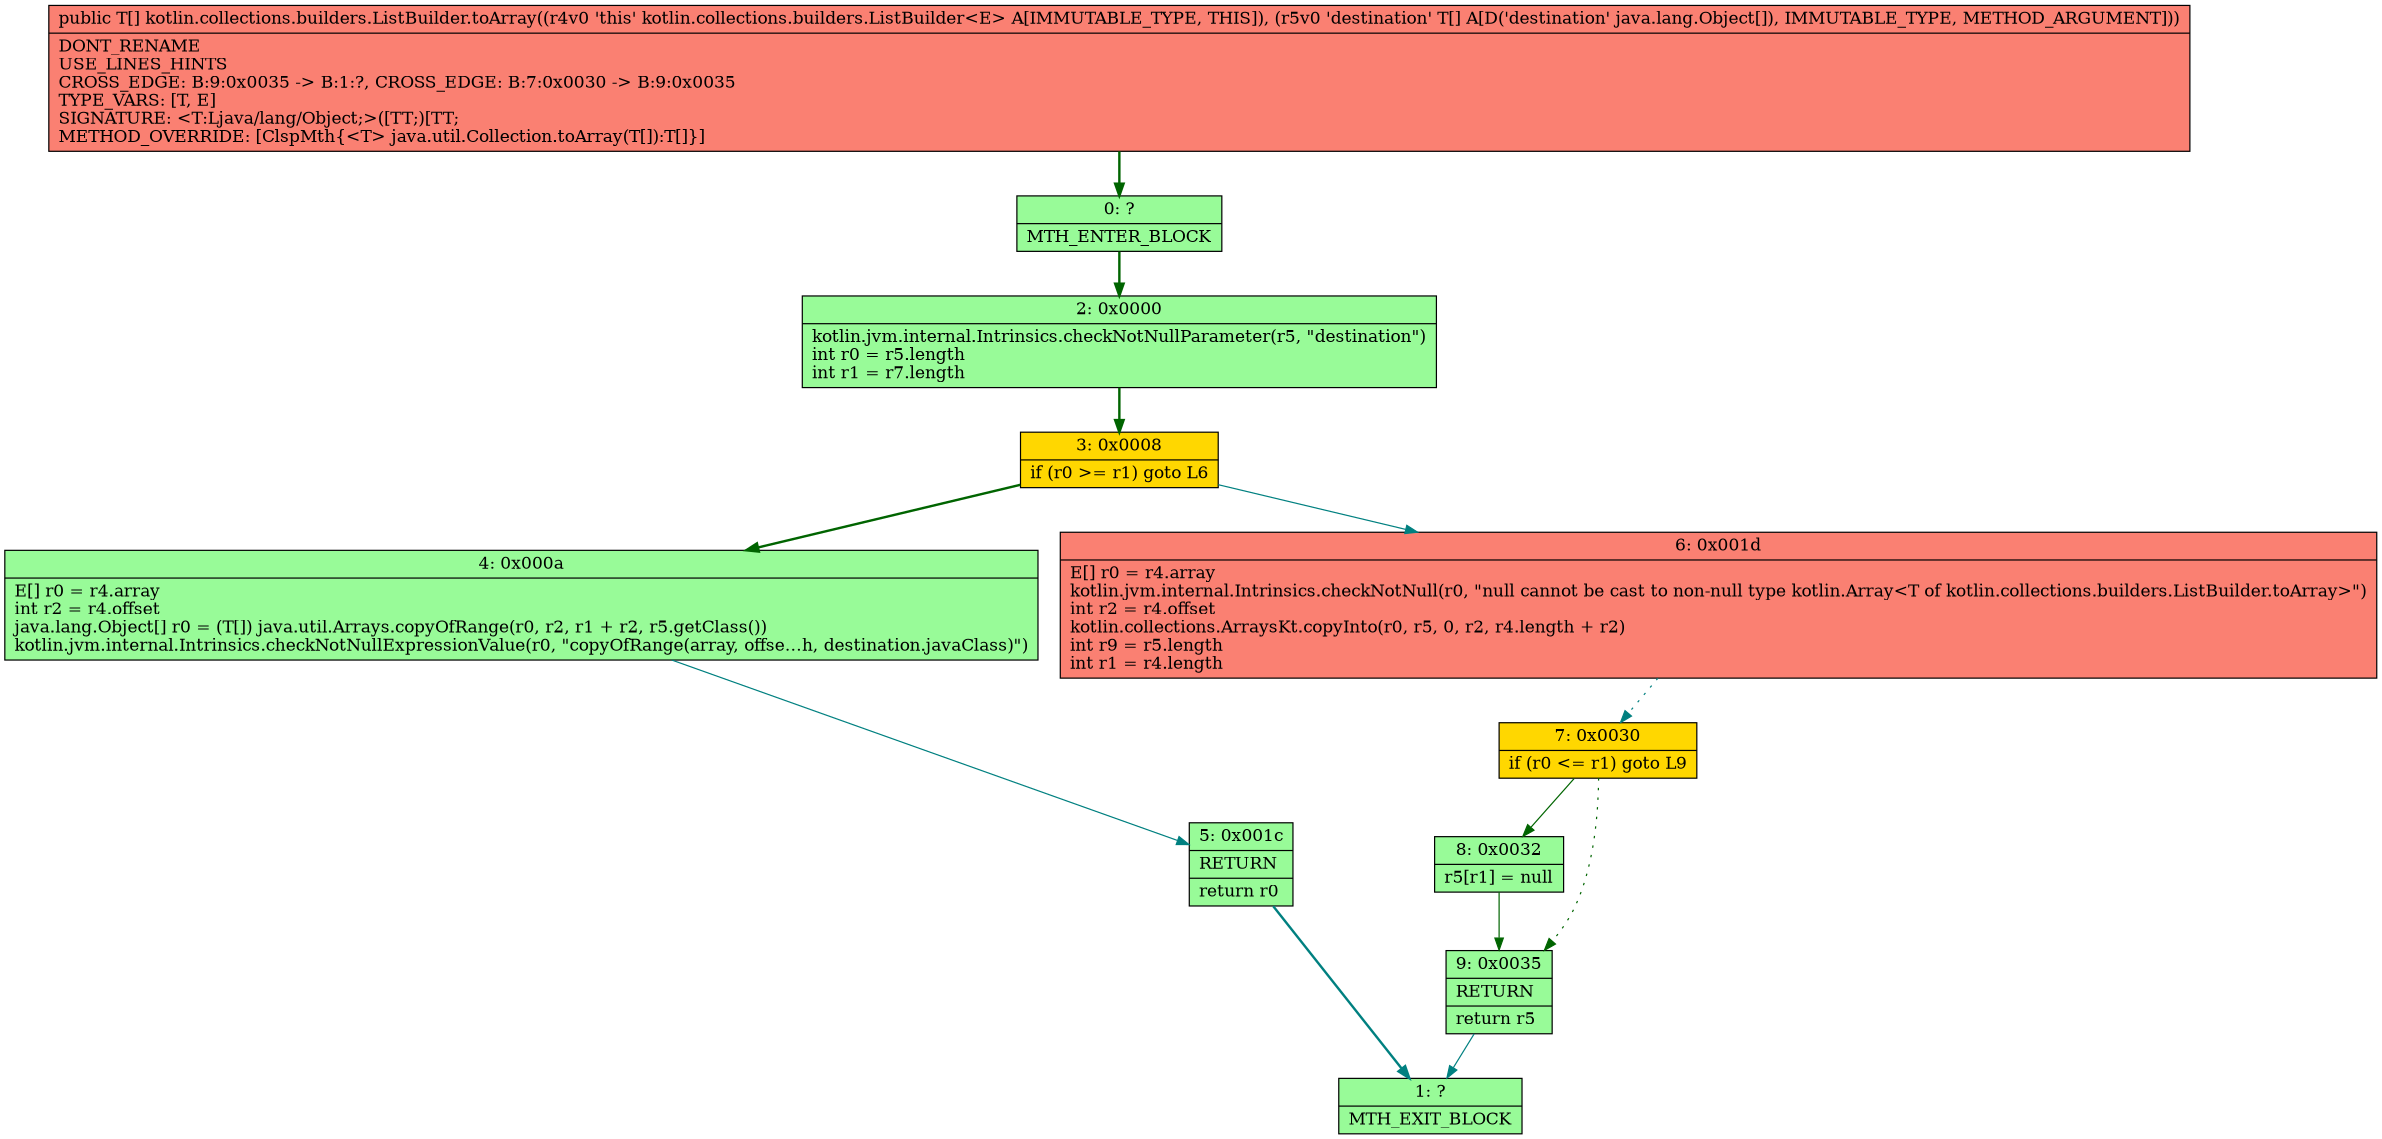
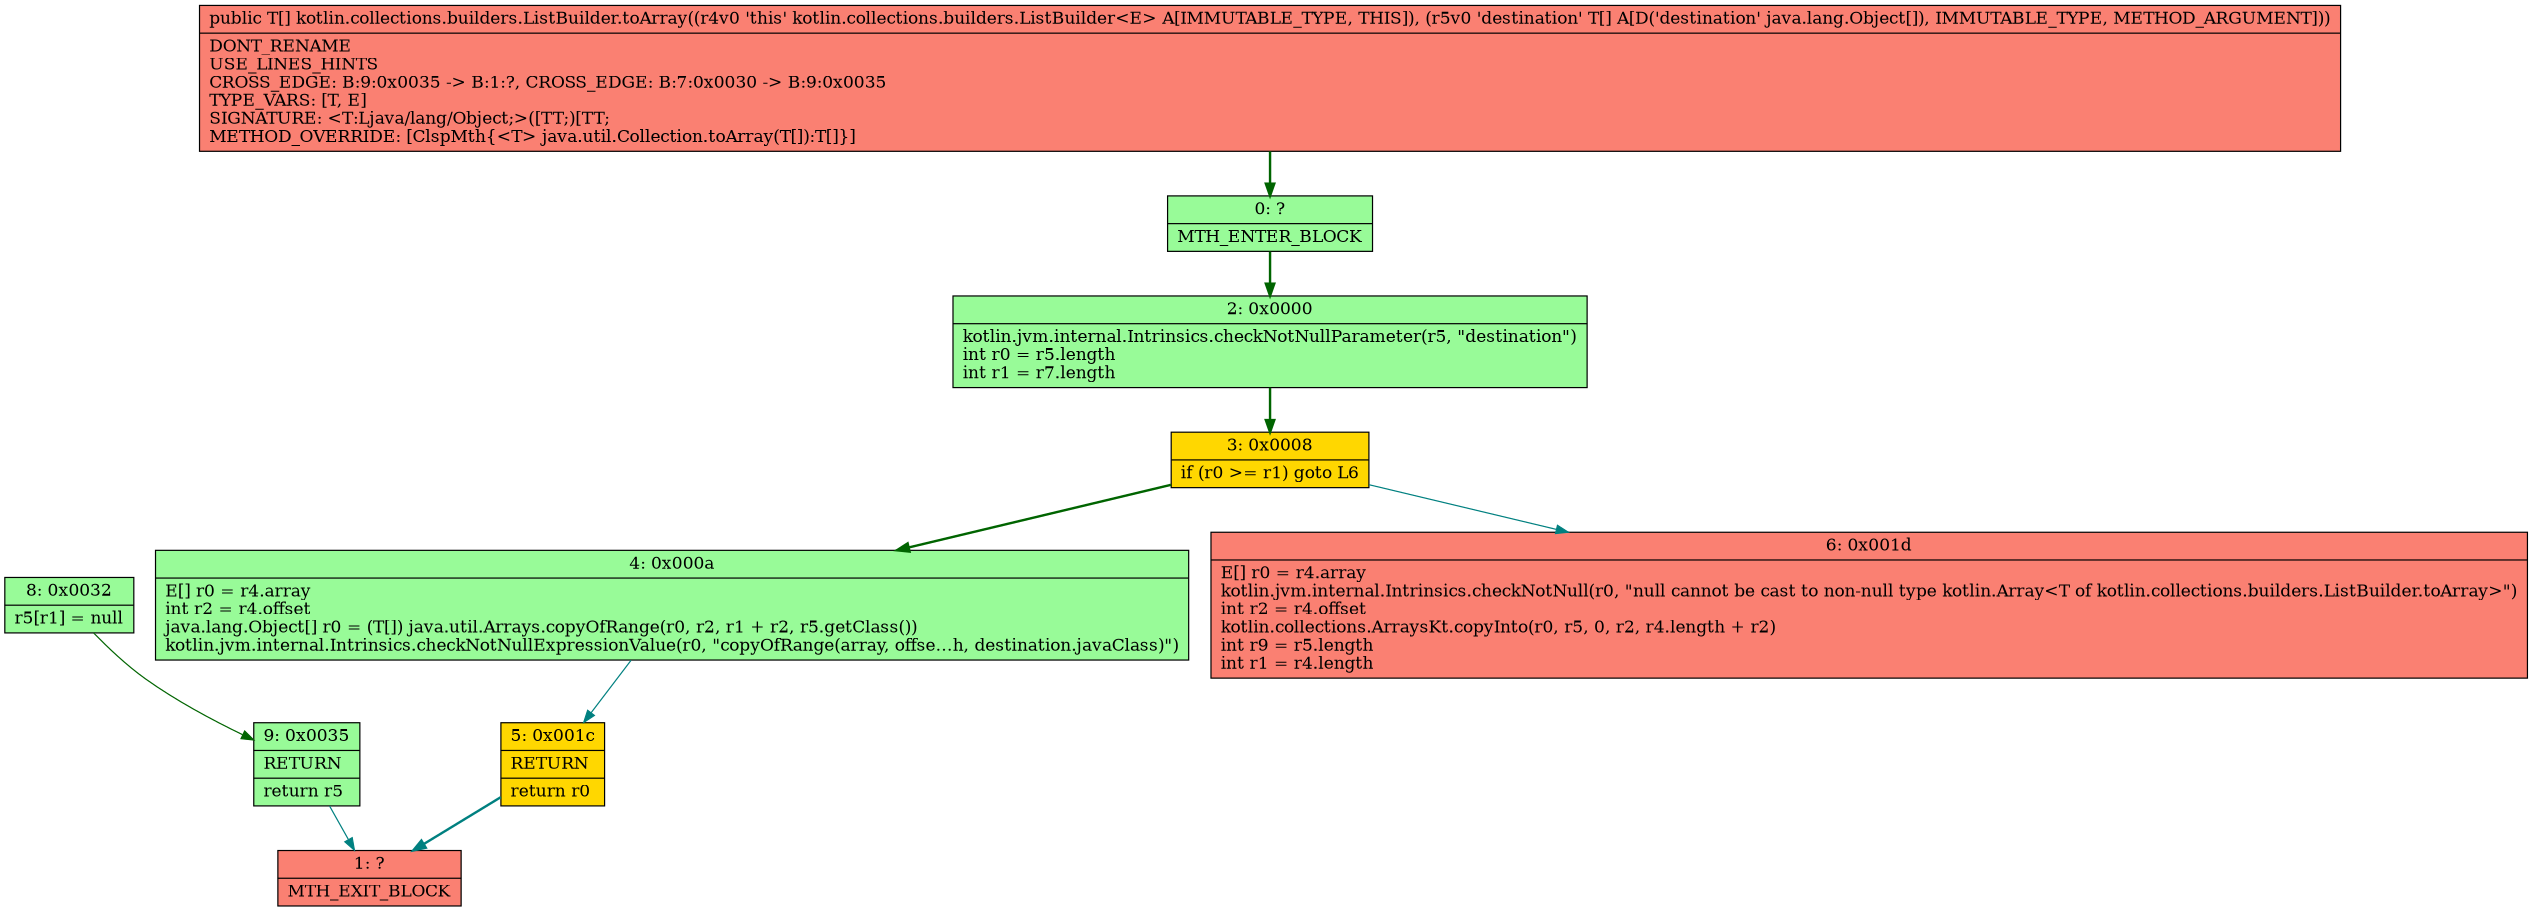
node "7: 0x0030": removed
node "5: 0x001c": fillcolor palegreen -> gold
node "1: ?": fillcolor palegreen -> salmon
